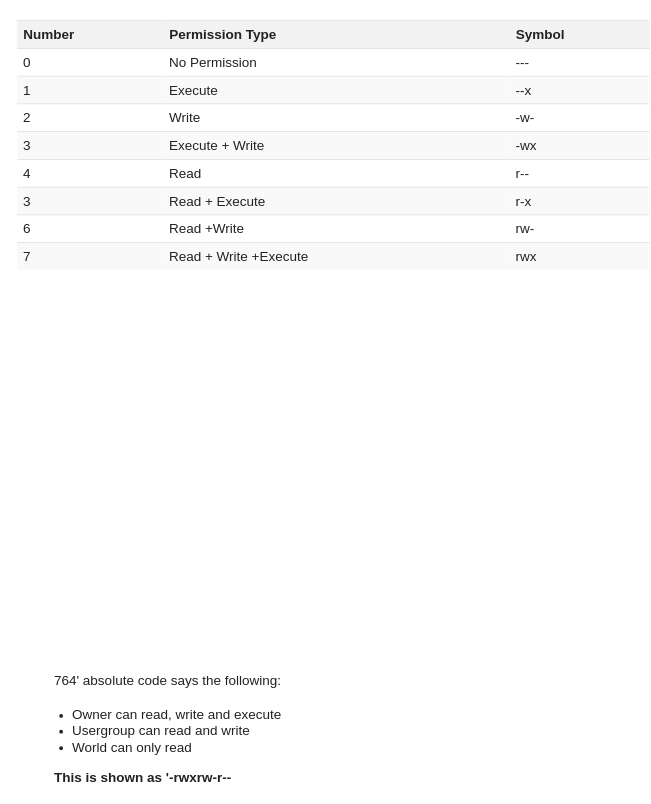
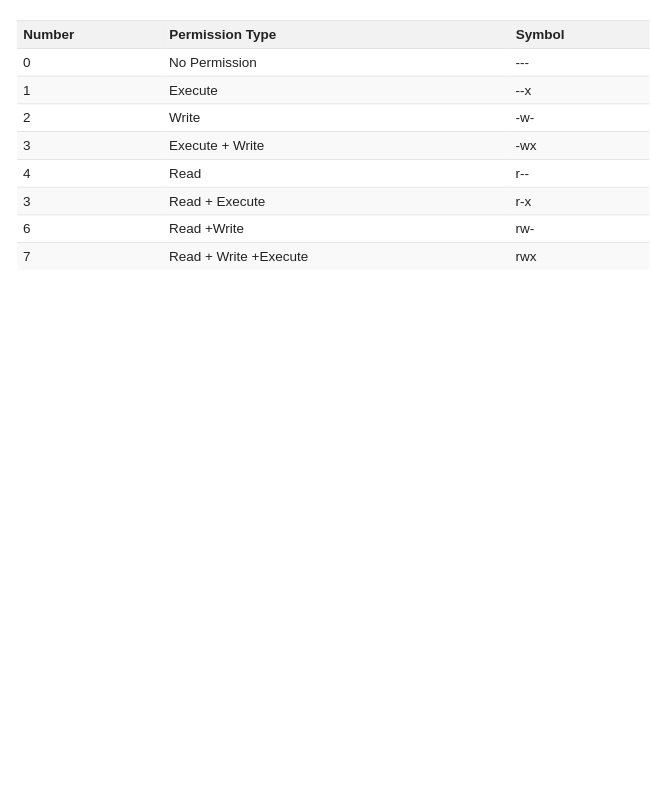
node "764' absolute code says the following: Owner can read, write and execute Usergroup can read and write World can only read": removed
node "This is shown as '-rwxrw-r--": removed
